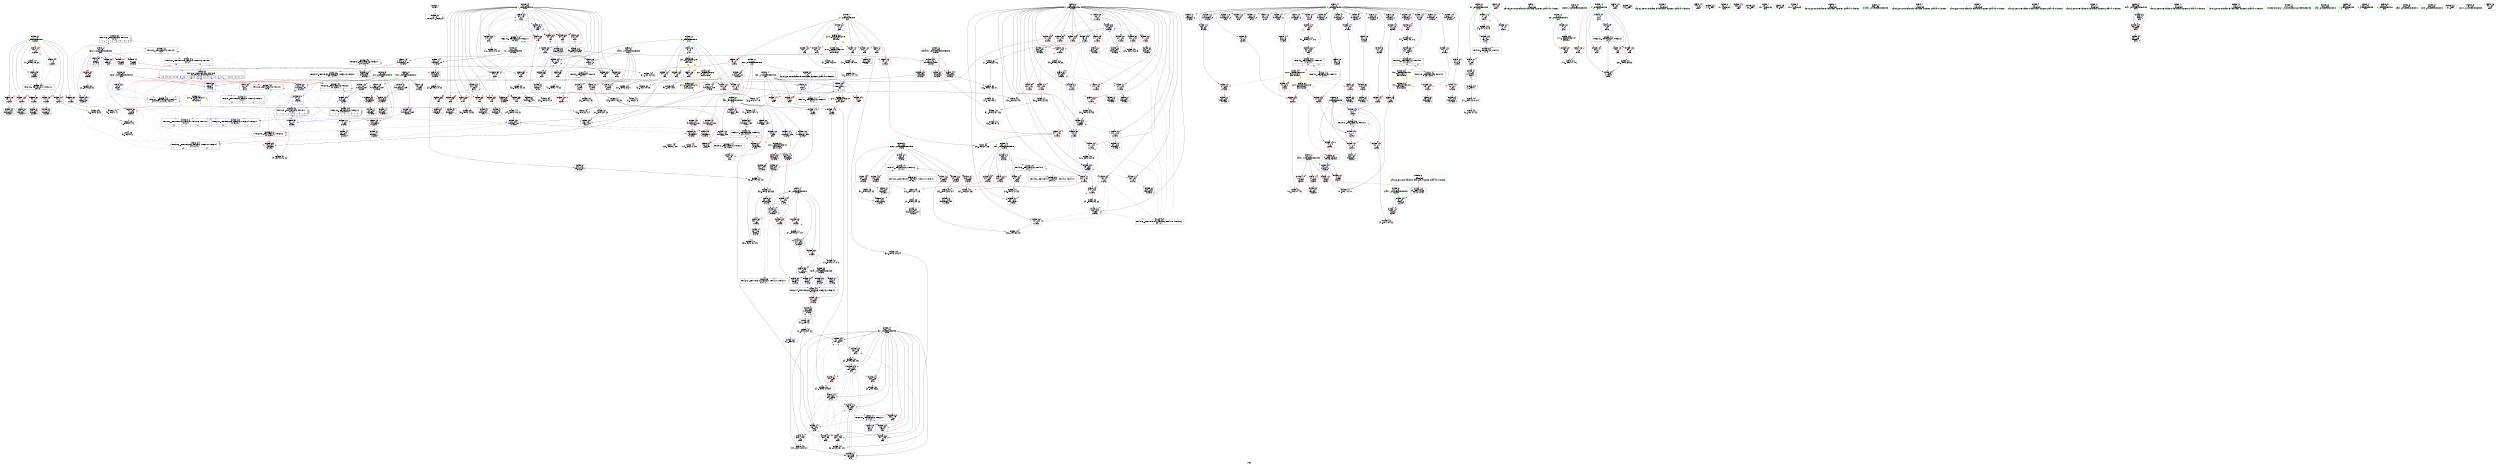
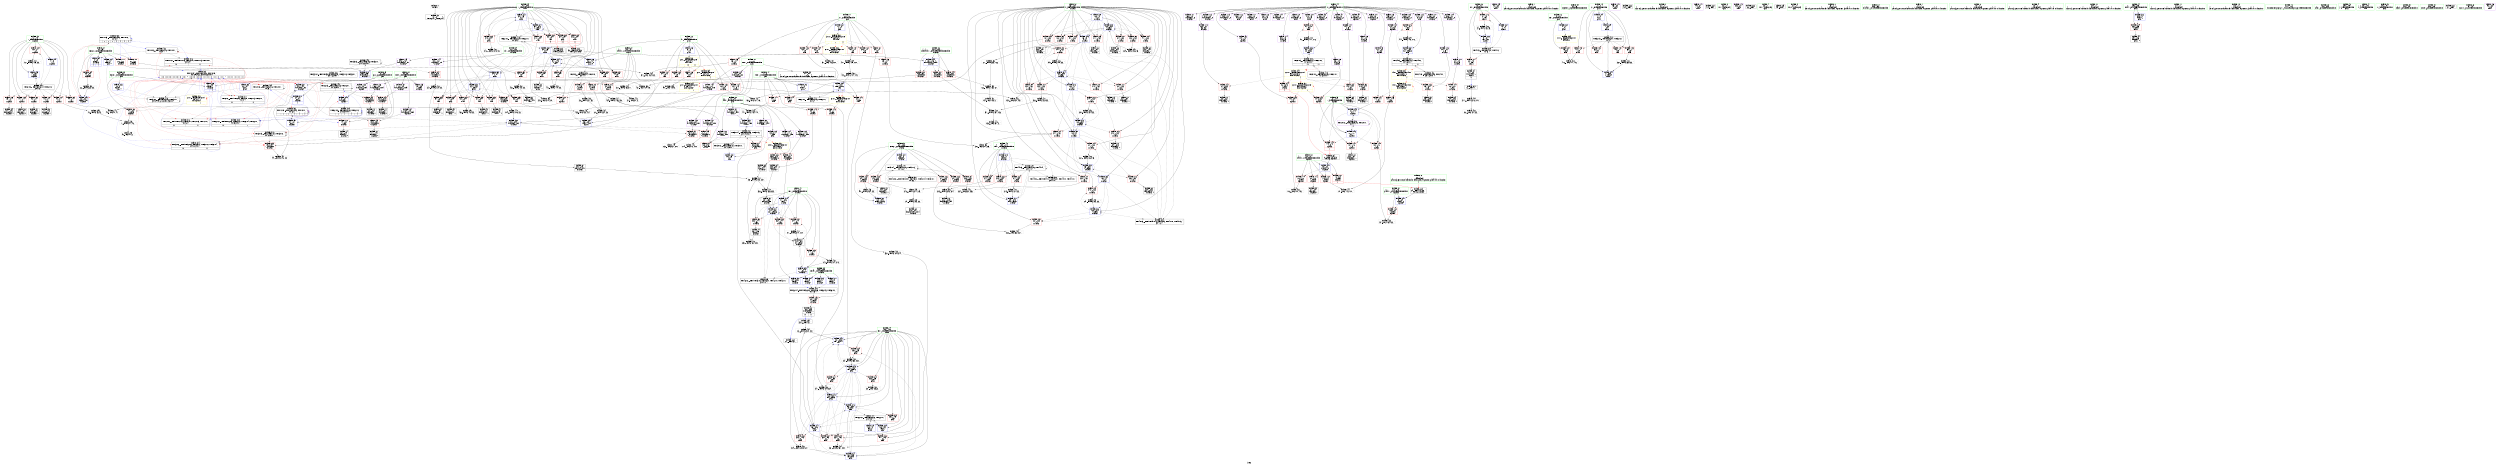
node "NodeID: 93": removed
